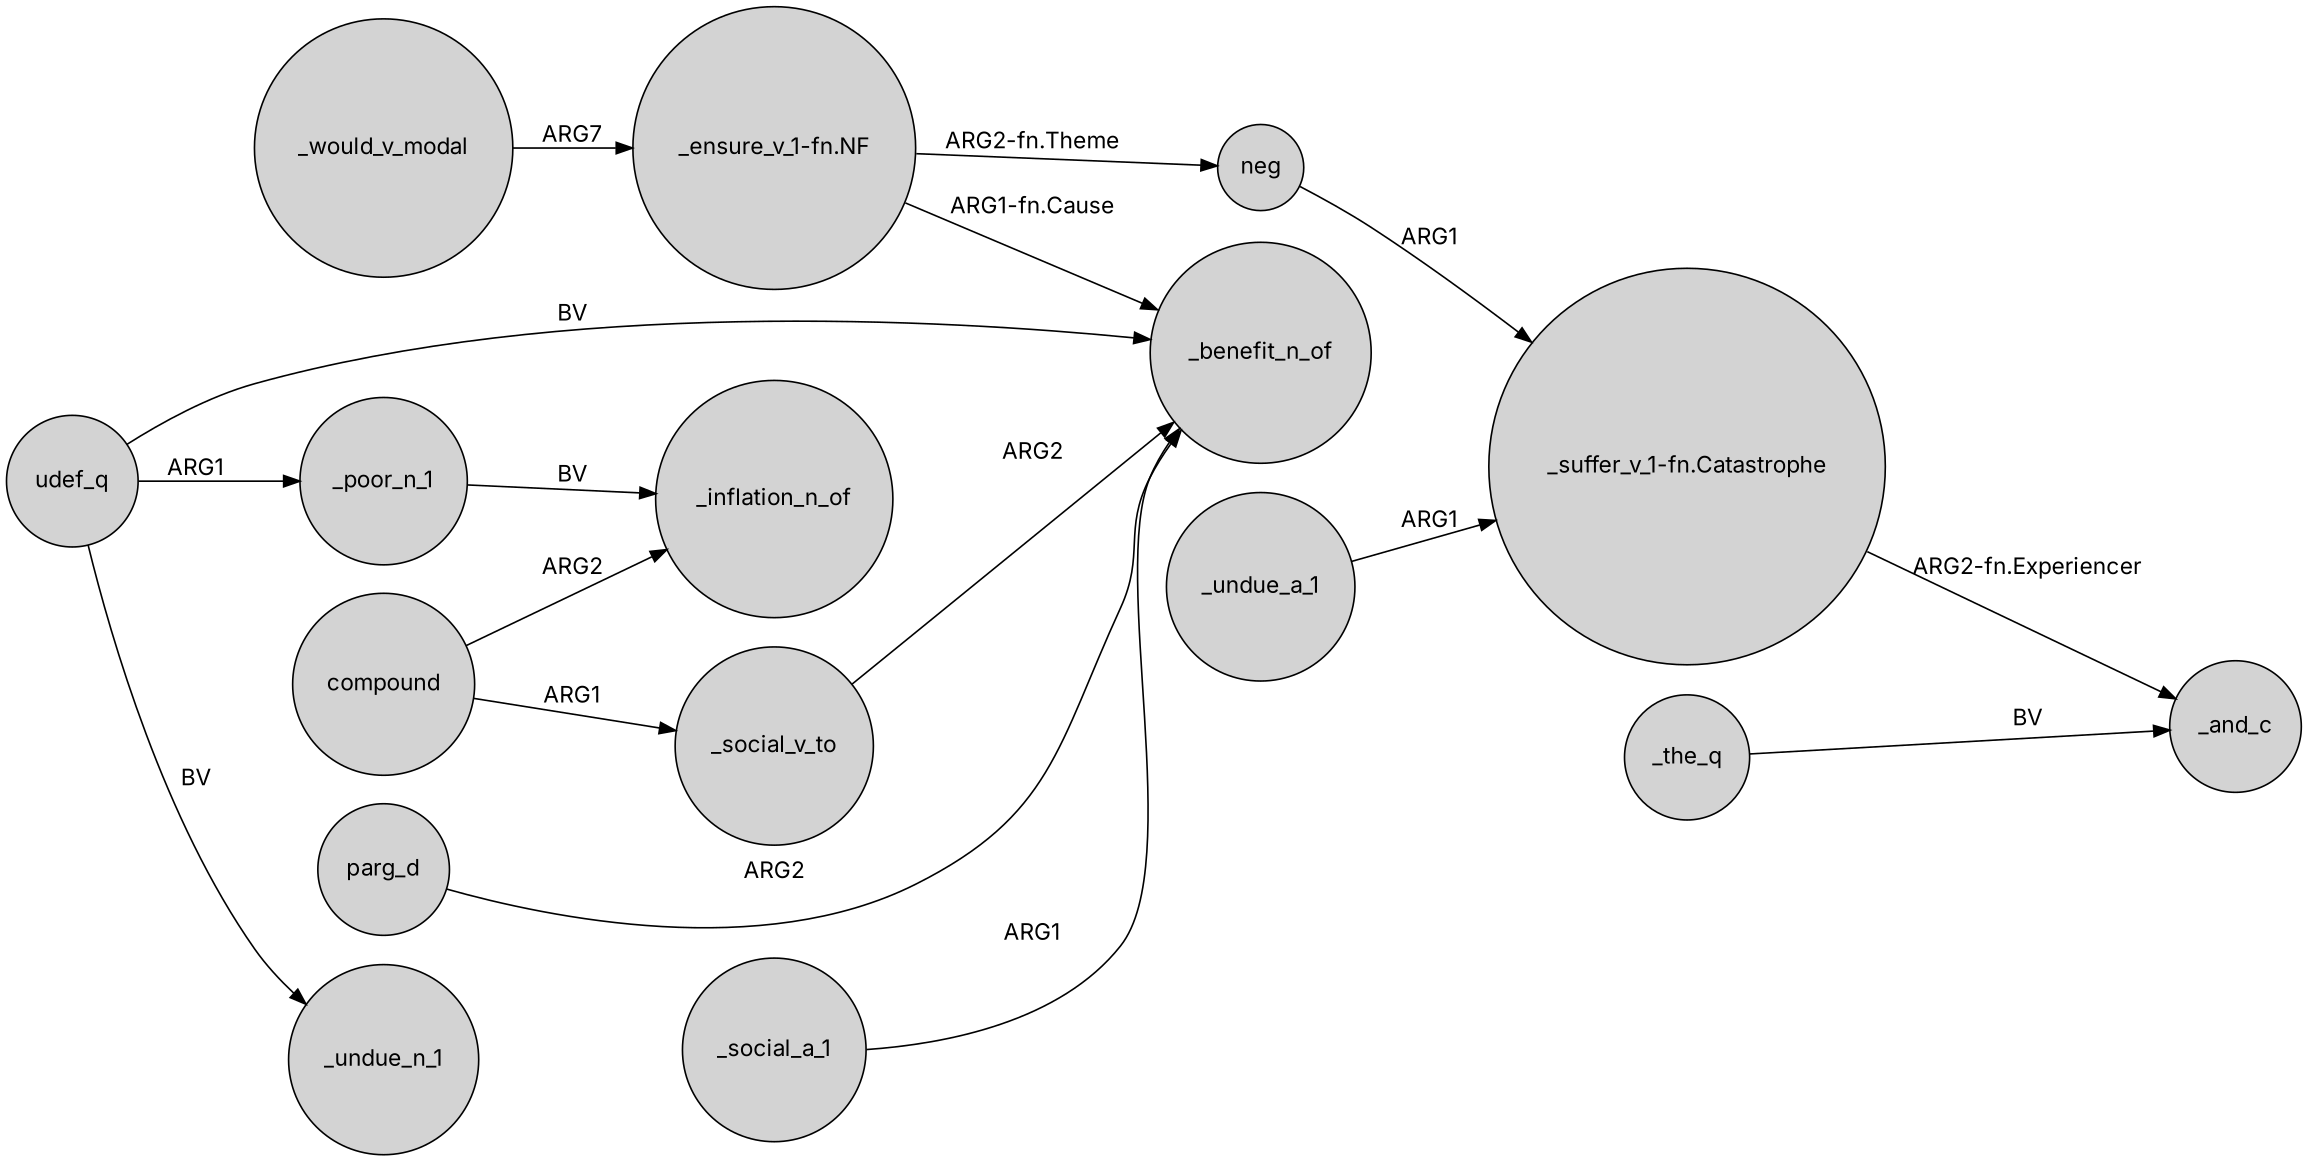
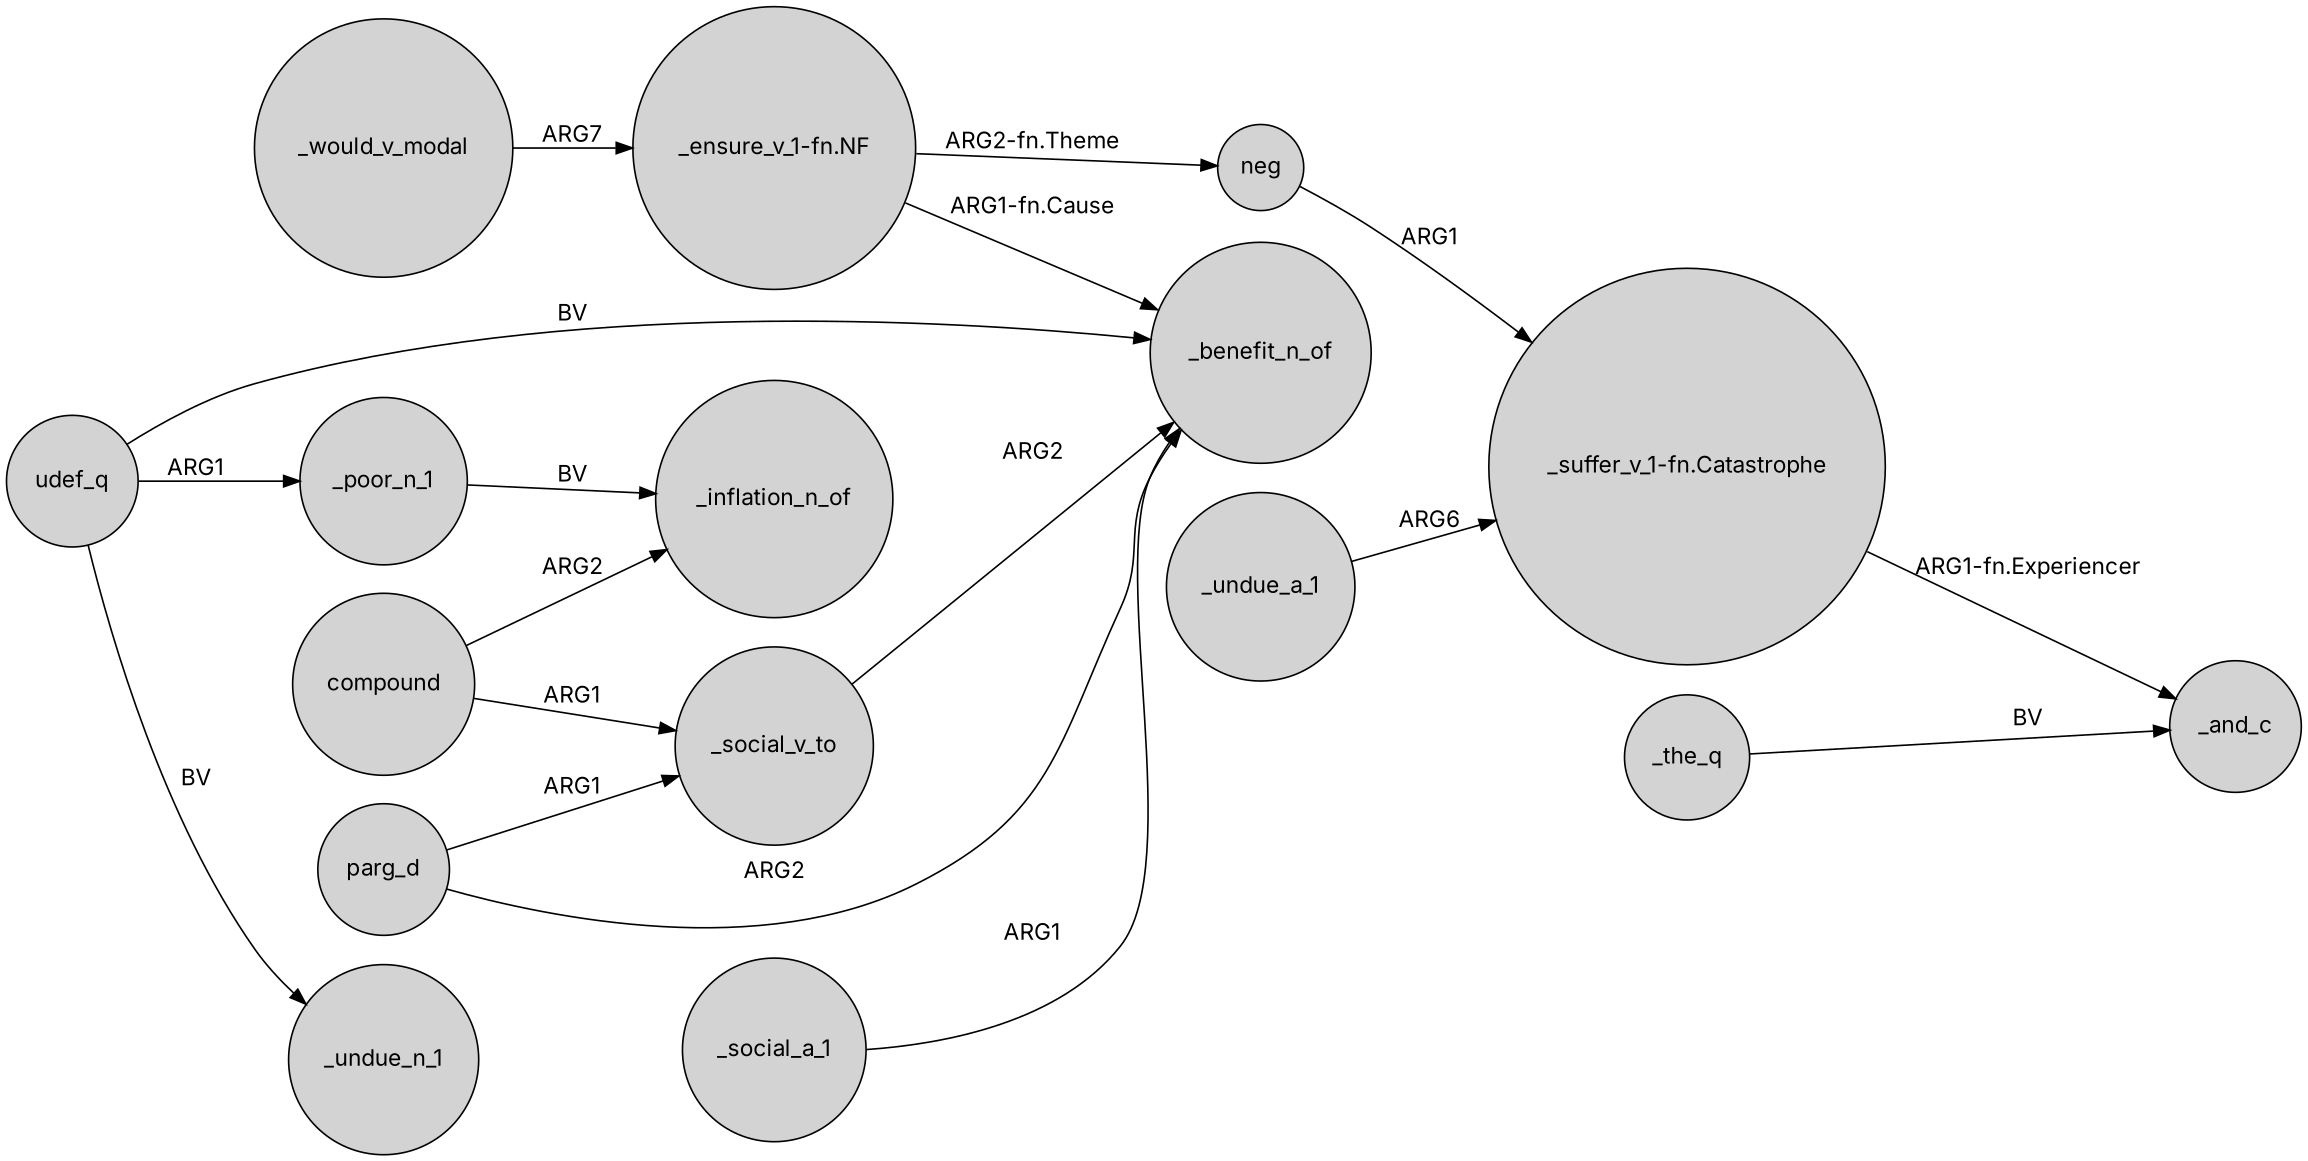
edge "_undue_a_1" -> "_suffer_v_1-fn.Catastrophe": label "ARG1" -> "ARG6"
edge "_suffer_v_1-fn.Catastrophe" -> "_and_c": label "ARG2-fn.Experiencer" -> "ARG1-fn.Experiencer"
edge "parg_d" -> "_social_v_to": added, label "ARG1"
